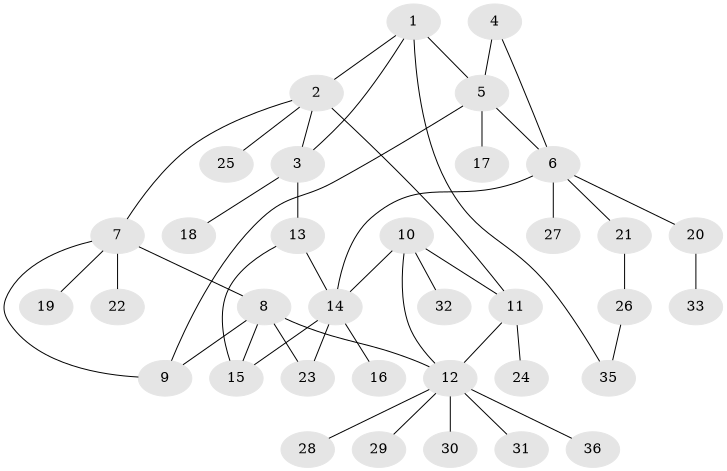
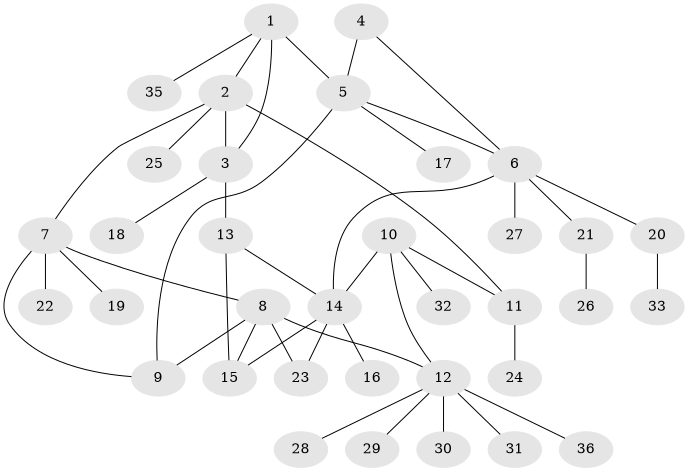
edge "26" -- "35": removed
edge "11" -- "12": removed
